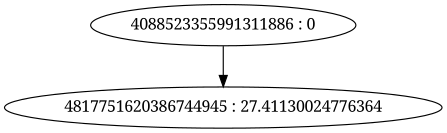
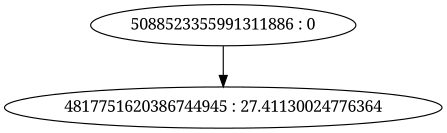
node "4088523355991311886 : 0": label "4088523355991311886 : 0" -> "5088523355991311886 : 0"
